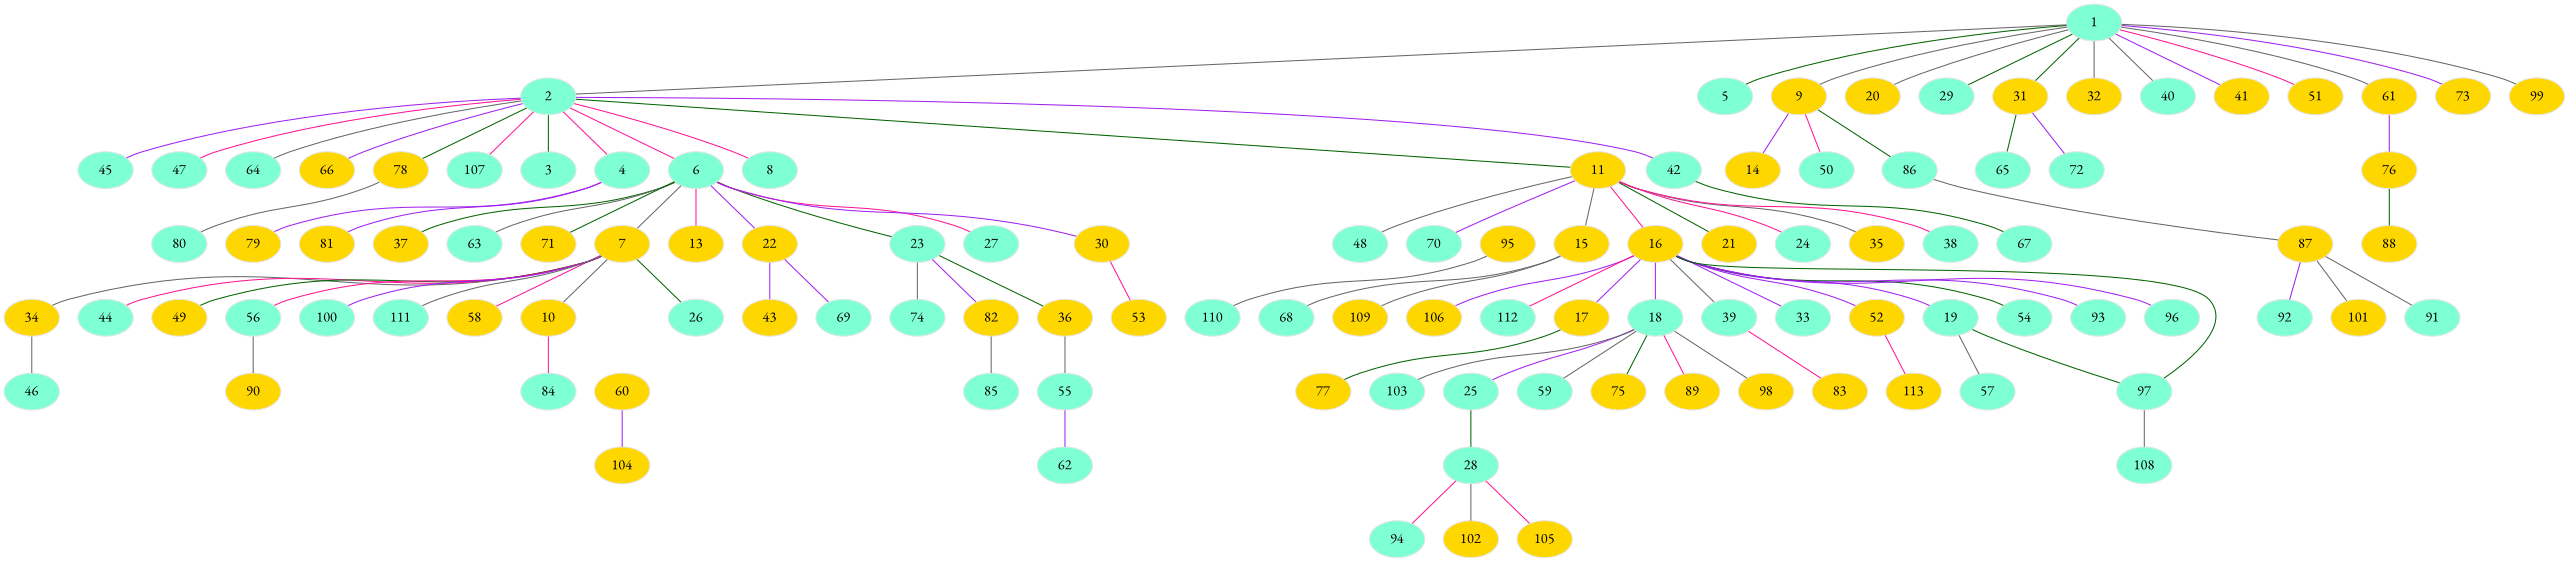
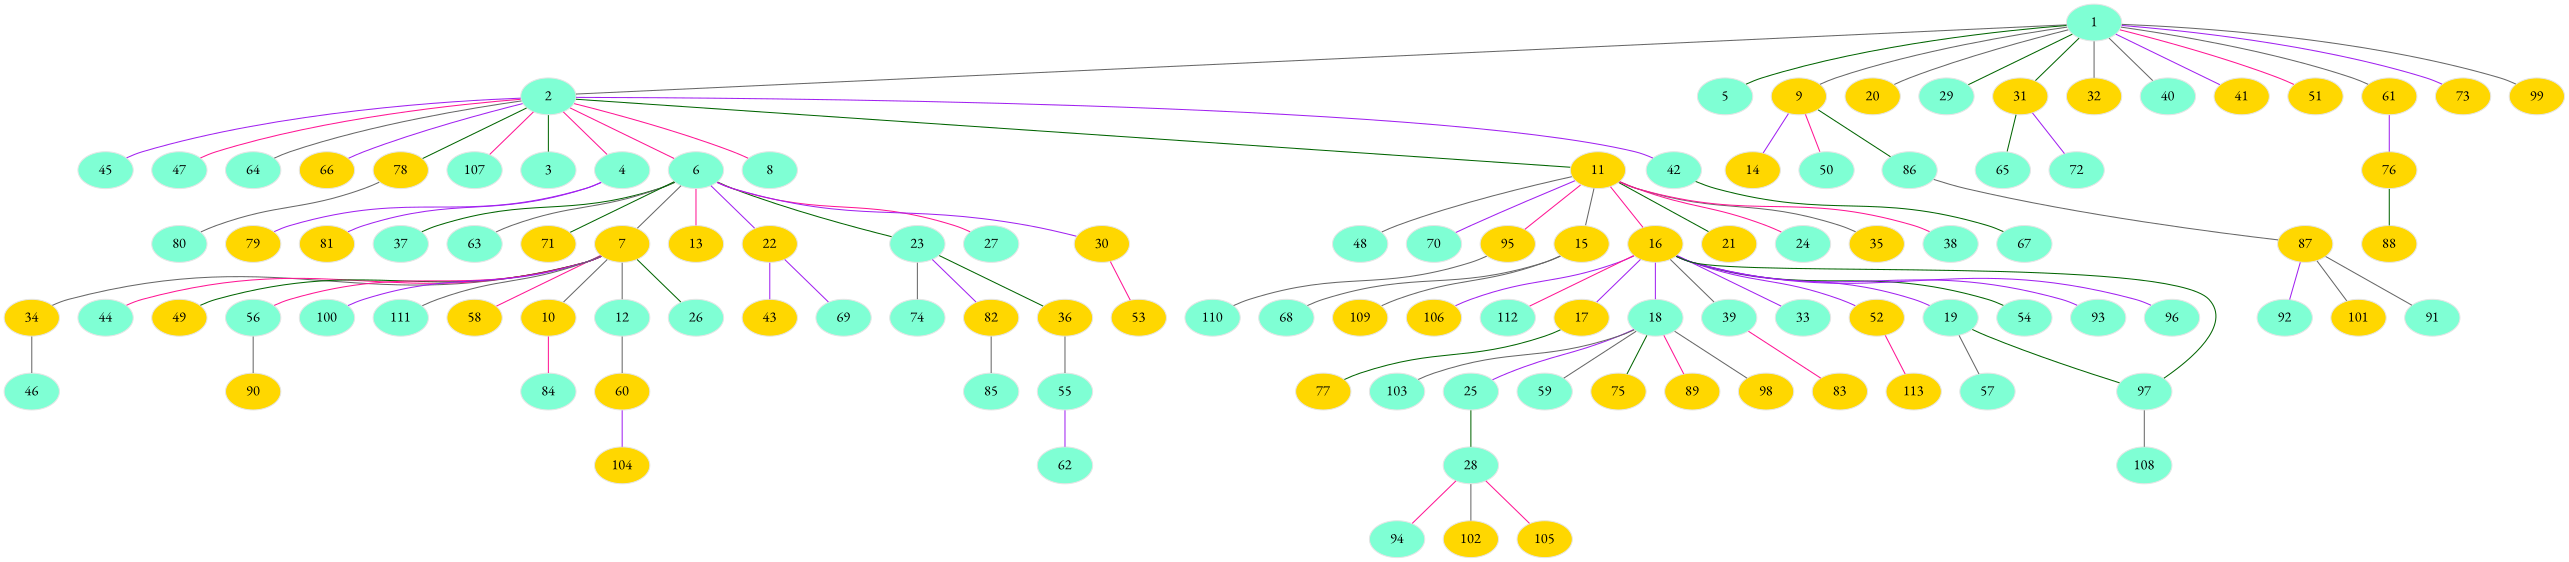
edge "11" -- "95": added
node "37": fillcolor gold -> aquamarine
node "12": added
